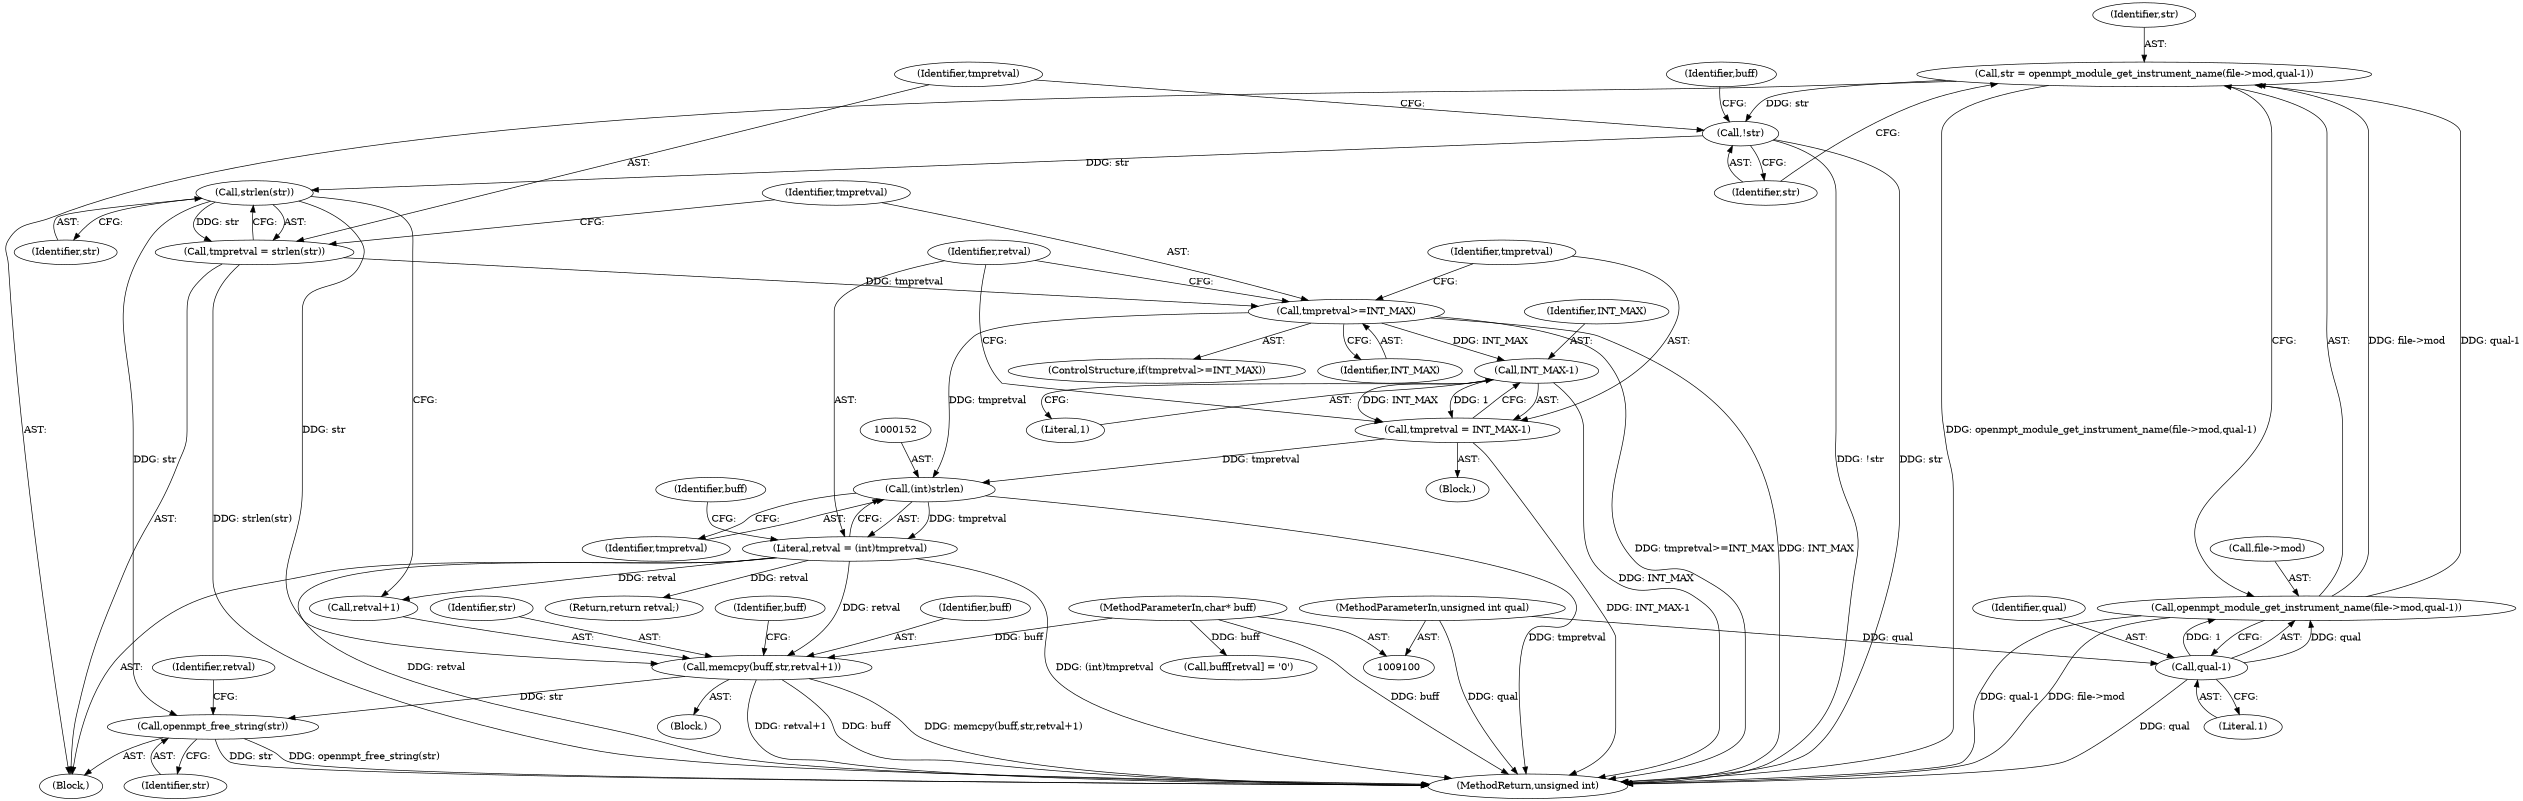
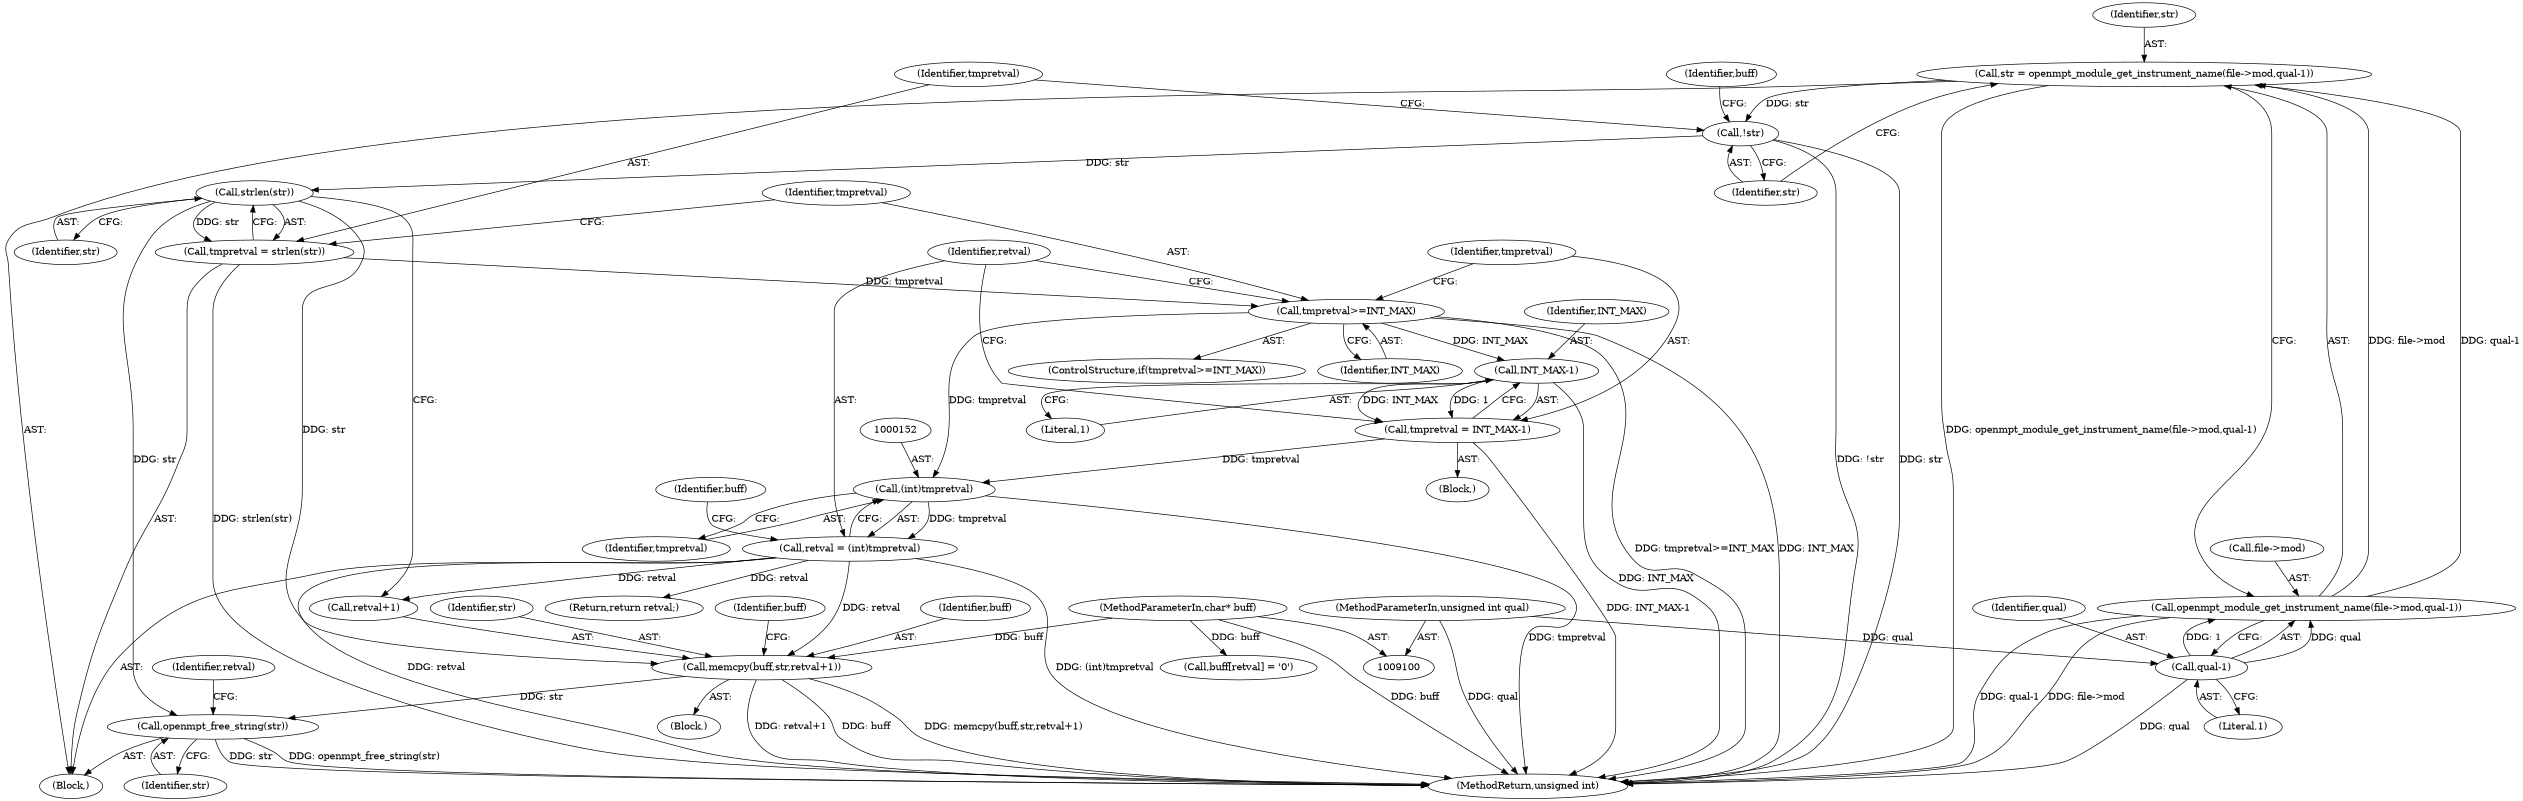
node "(Call,(int)strlen)": label "(Call,(int)strlen)" -> "(Call,(int)tmpretval)"
node "(Literal,retval = (int)tmpretval)": label "(Literal,retval = (int)tmpretval)" -> "(Call,retval = (int)tmpretval)"
